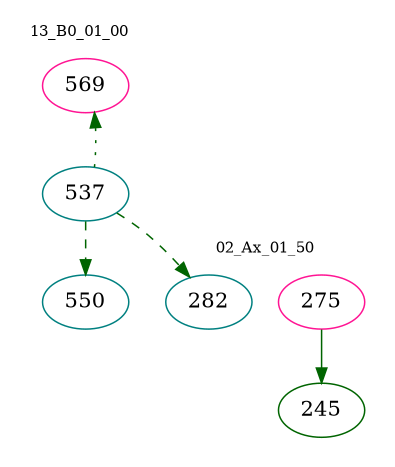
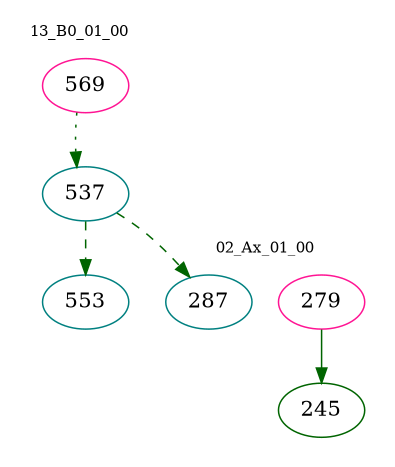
edge "537" -> "569": reversed
cluster "02_Ax_01_50": label "02_Ax_01_50" -> "02_Ax_01_00"
node "550": label "550" -> "553"
node "282": label "282" -> "287"
node "275": label "275" -> "279"
